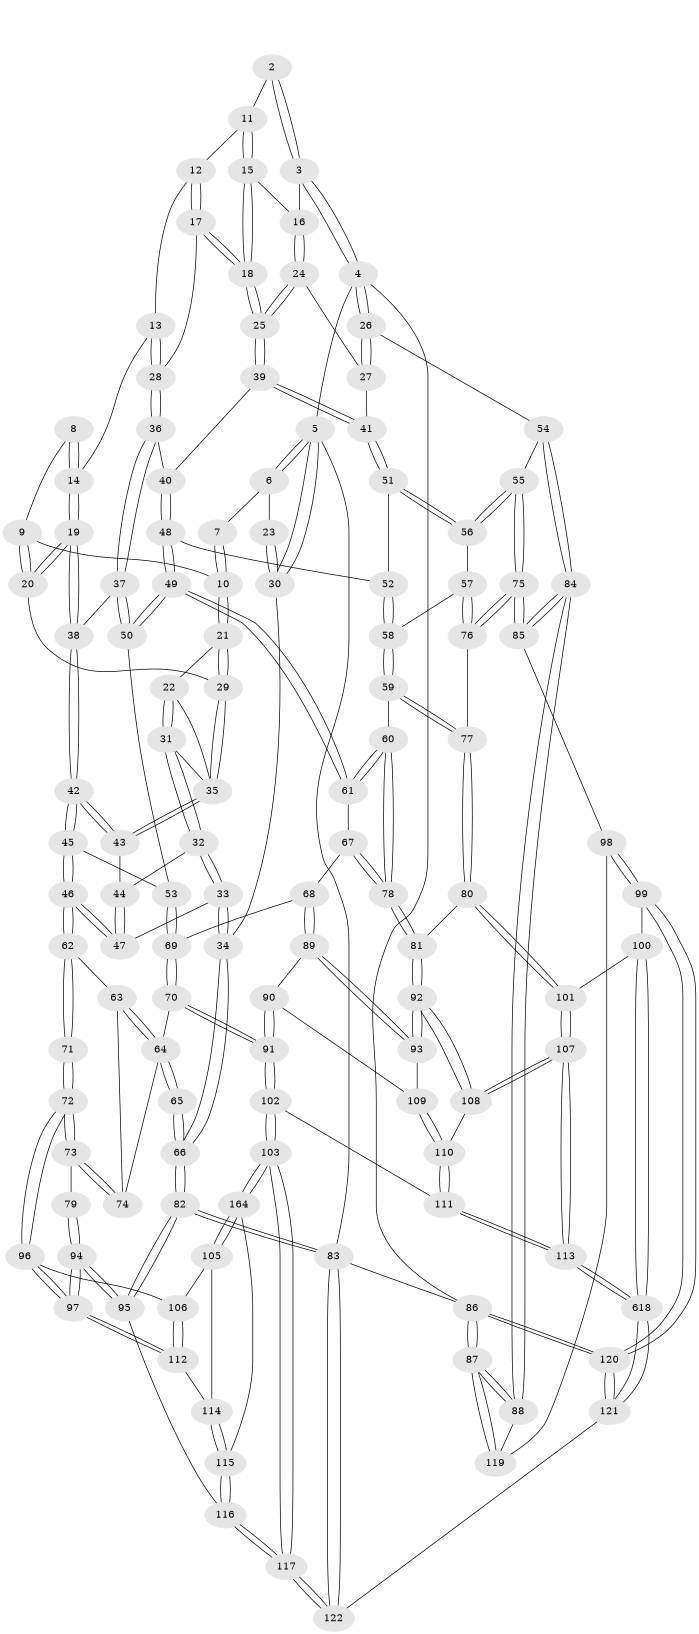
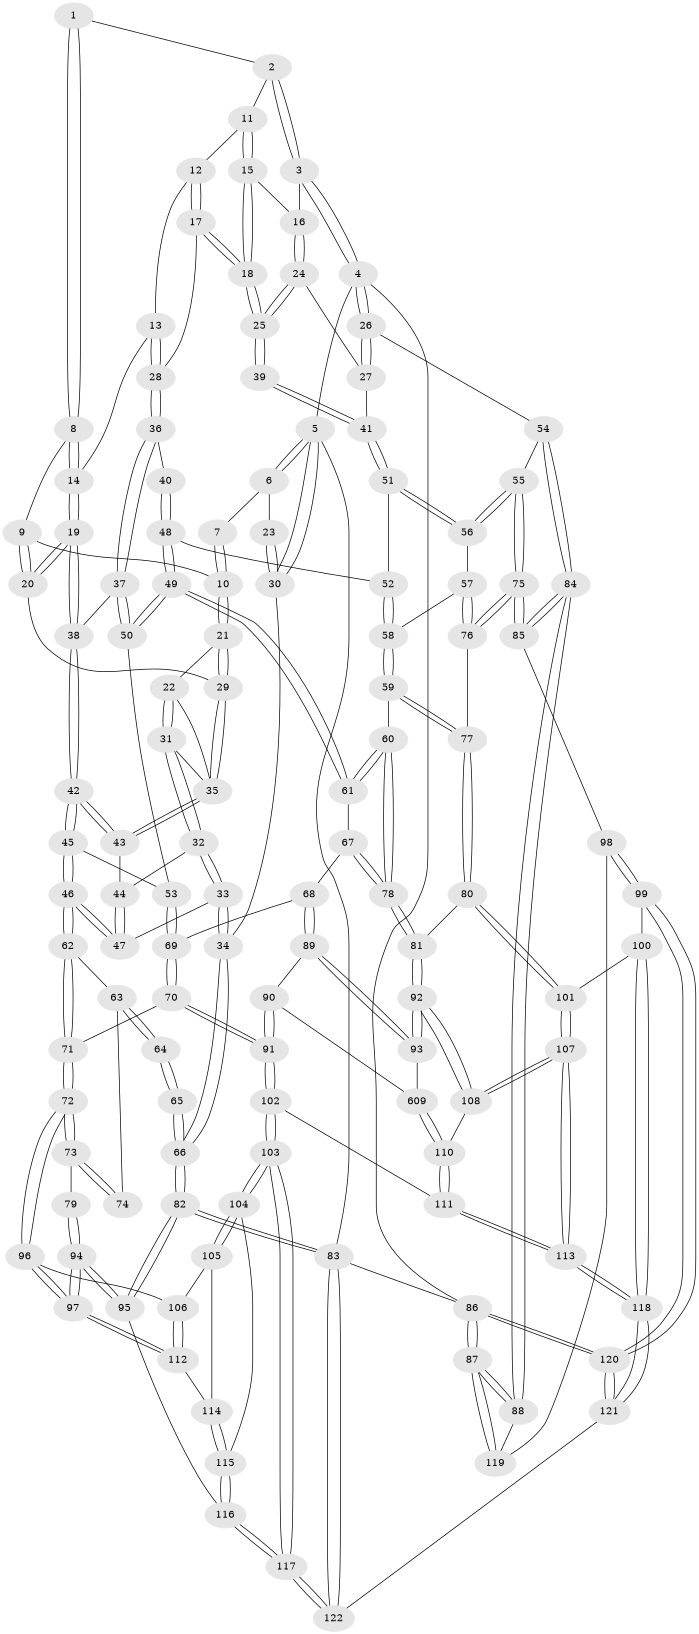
node "1": added
edge "39" -- "40": removed
edge "70" -- "64": now "70" -- "71"
node "109": label "109" -> "609"
edge "64" -- "74": removed
node "164": label "164" -> "104"
node "618": label "618" -> "118"
